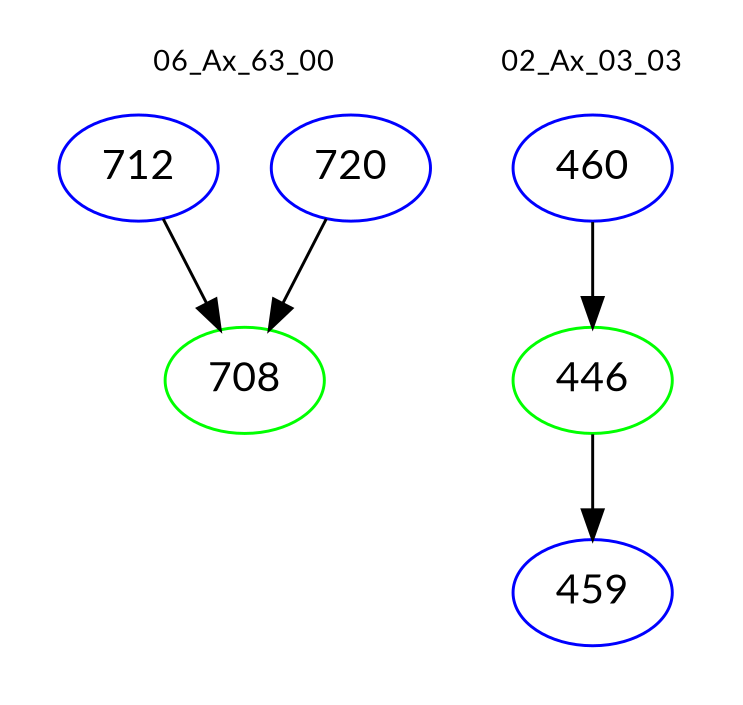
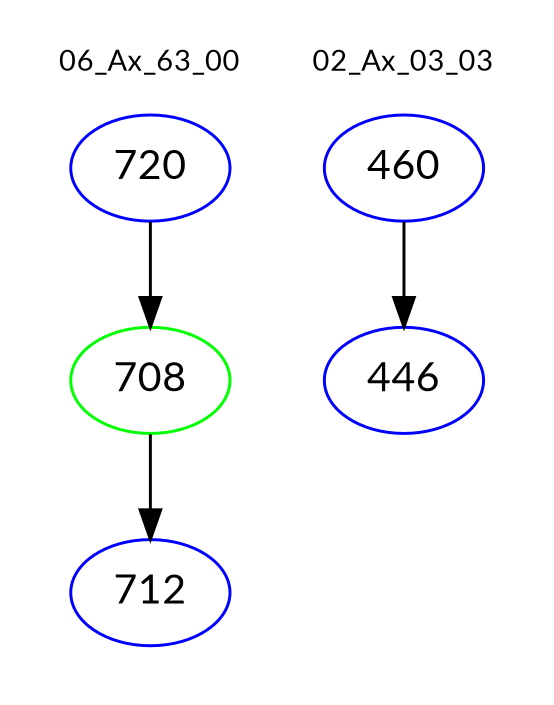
edge "712" -> "708": reversed
node "446": color green -> blue
node "459": removed
